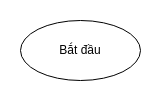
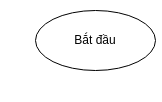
node "Bắt đầu": moved (81, 51) -> (96, 41)
